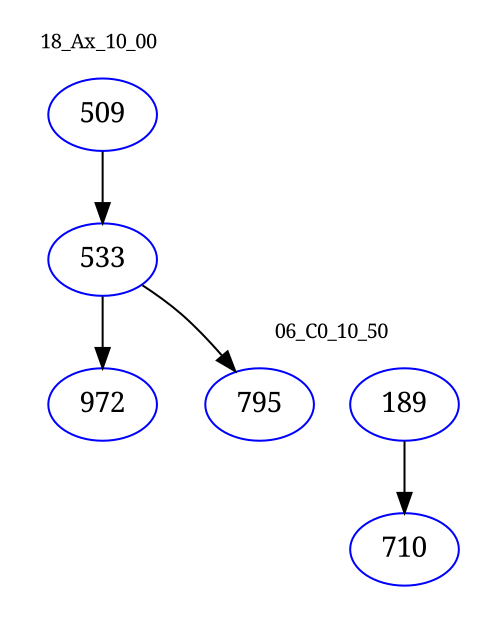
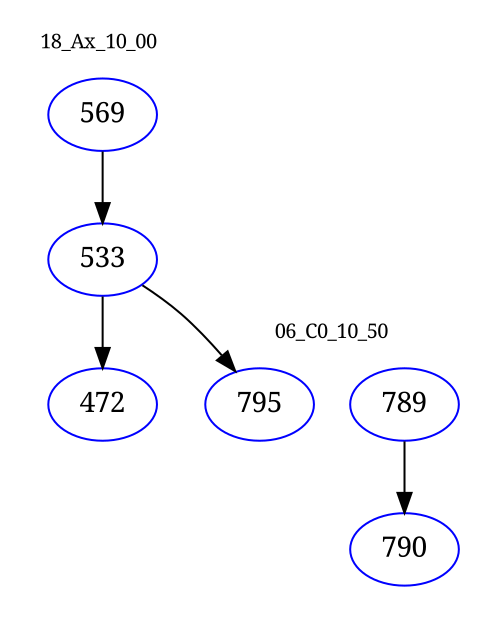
node "509": label "509" -> "569"
node "972": label "972" -> "472"
node "189": label "189" -> "789"
node "710": label "710" -> "790"
